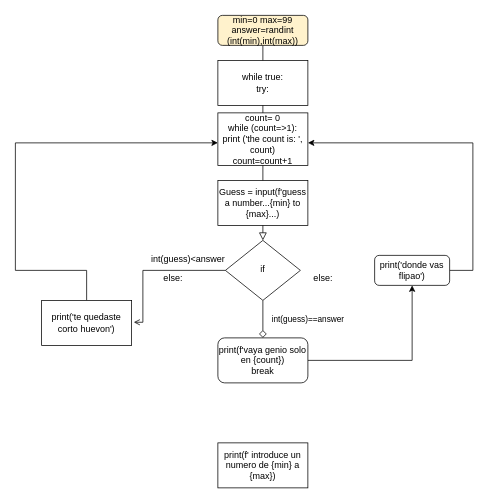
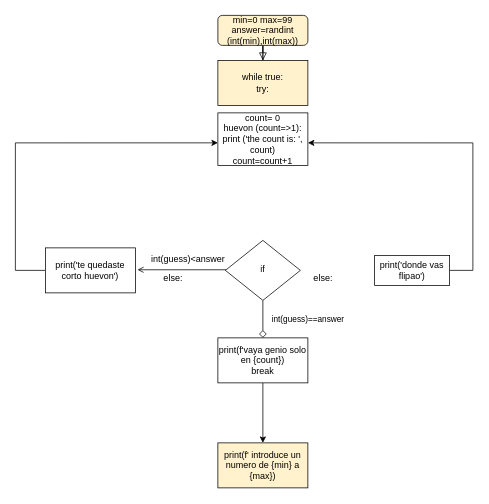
node "while true: try:": fillcolor #ffffff -> #fff2cc
node "count= 0 while (count=>1): print ('the count is: ', count) count=count+1": label "count= 0 while (count=>1): print ('the count is: ', count) count=count+1" -> "count= 0 huevon (count=>1): print ('the count is: ', count) count=count+1"
node "Guess = input(f'guess a number...{min} to {max}...)": removed
edge "min=0 max=99 answer=randint (int(min),int(max))" -> "if": now "min=0 max=99 answer=randint (int(min),int(max))" -> "while true: try:"
node "print('donde vas flipao')": shape rounded rectangle -> rectangle
node "print('te quedaste corto huevon')": moved (87, 323) -> (90, 270)
node "print(f'vaya genio solo en {count}) break": shape rounded rectangle -> rectangle
edge "print(f'vaya genio solo en {count}) break" -> "print('donde vas flipao')": now "print(f'vaya genio solo en {count}) break" -> "print(f' introduce un numero de {min} a {max})"
node "print(f' introduce un numero de {min} a {max})": fillcolor #ffffff -> #fff2cc
